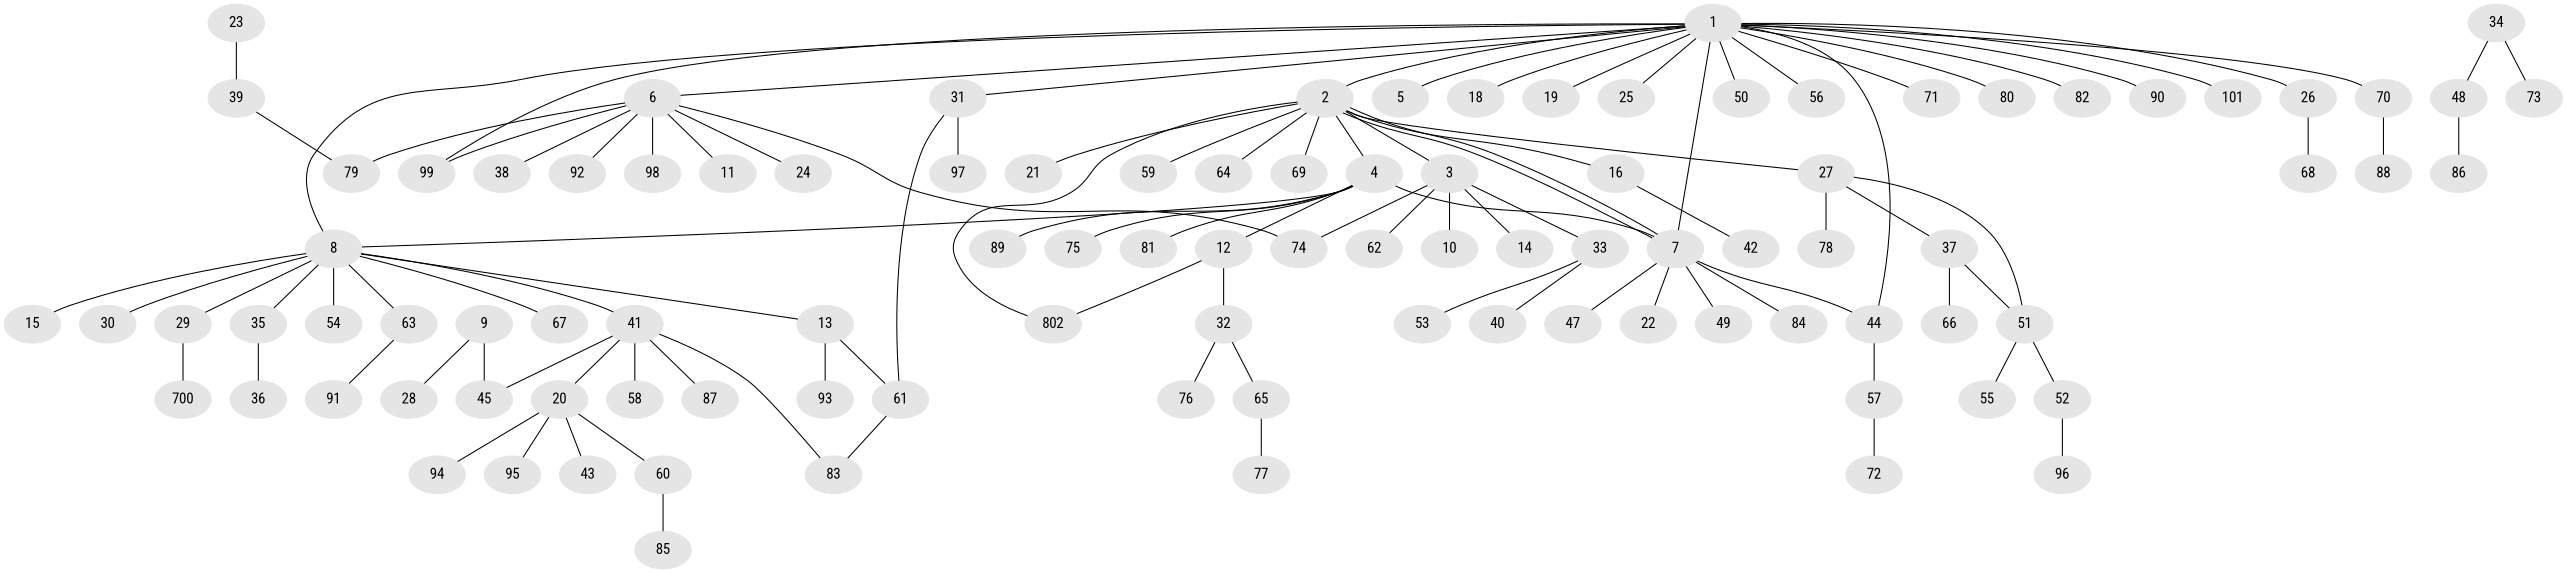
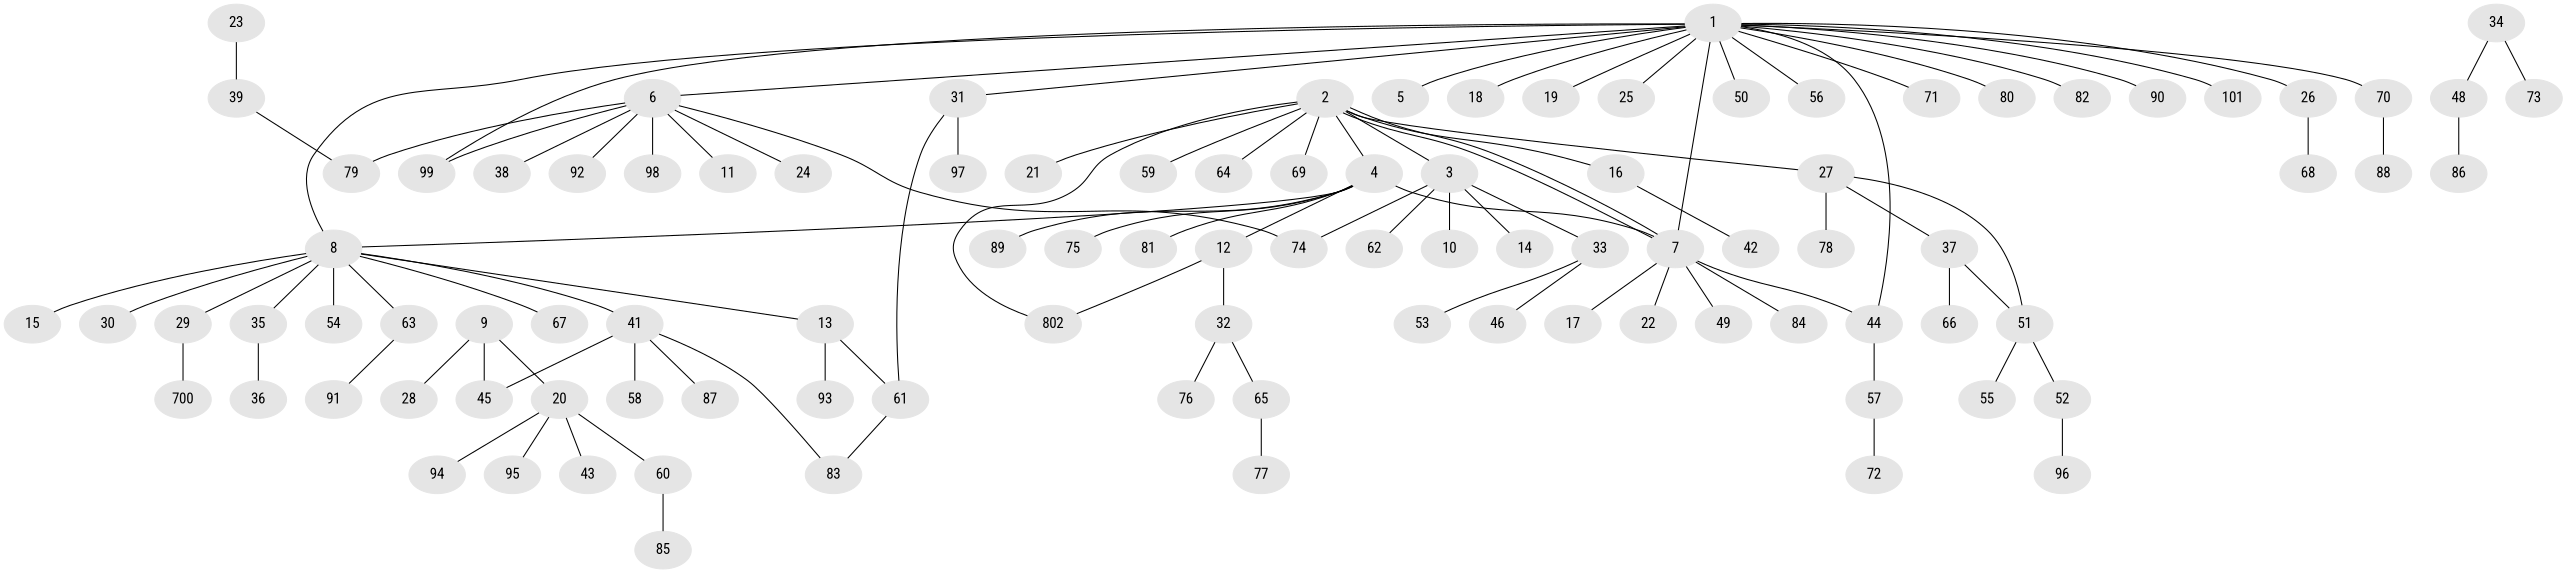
edge "1" -- "2": removed
node "40": label "40" -> "46"
node "47": label "47" -> "17"
edge "41" -- "20": now "9" -- "20"
